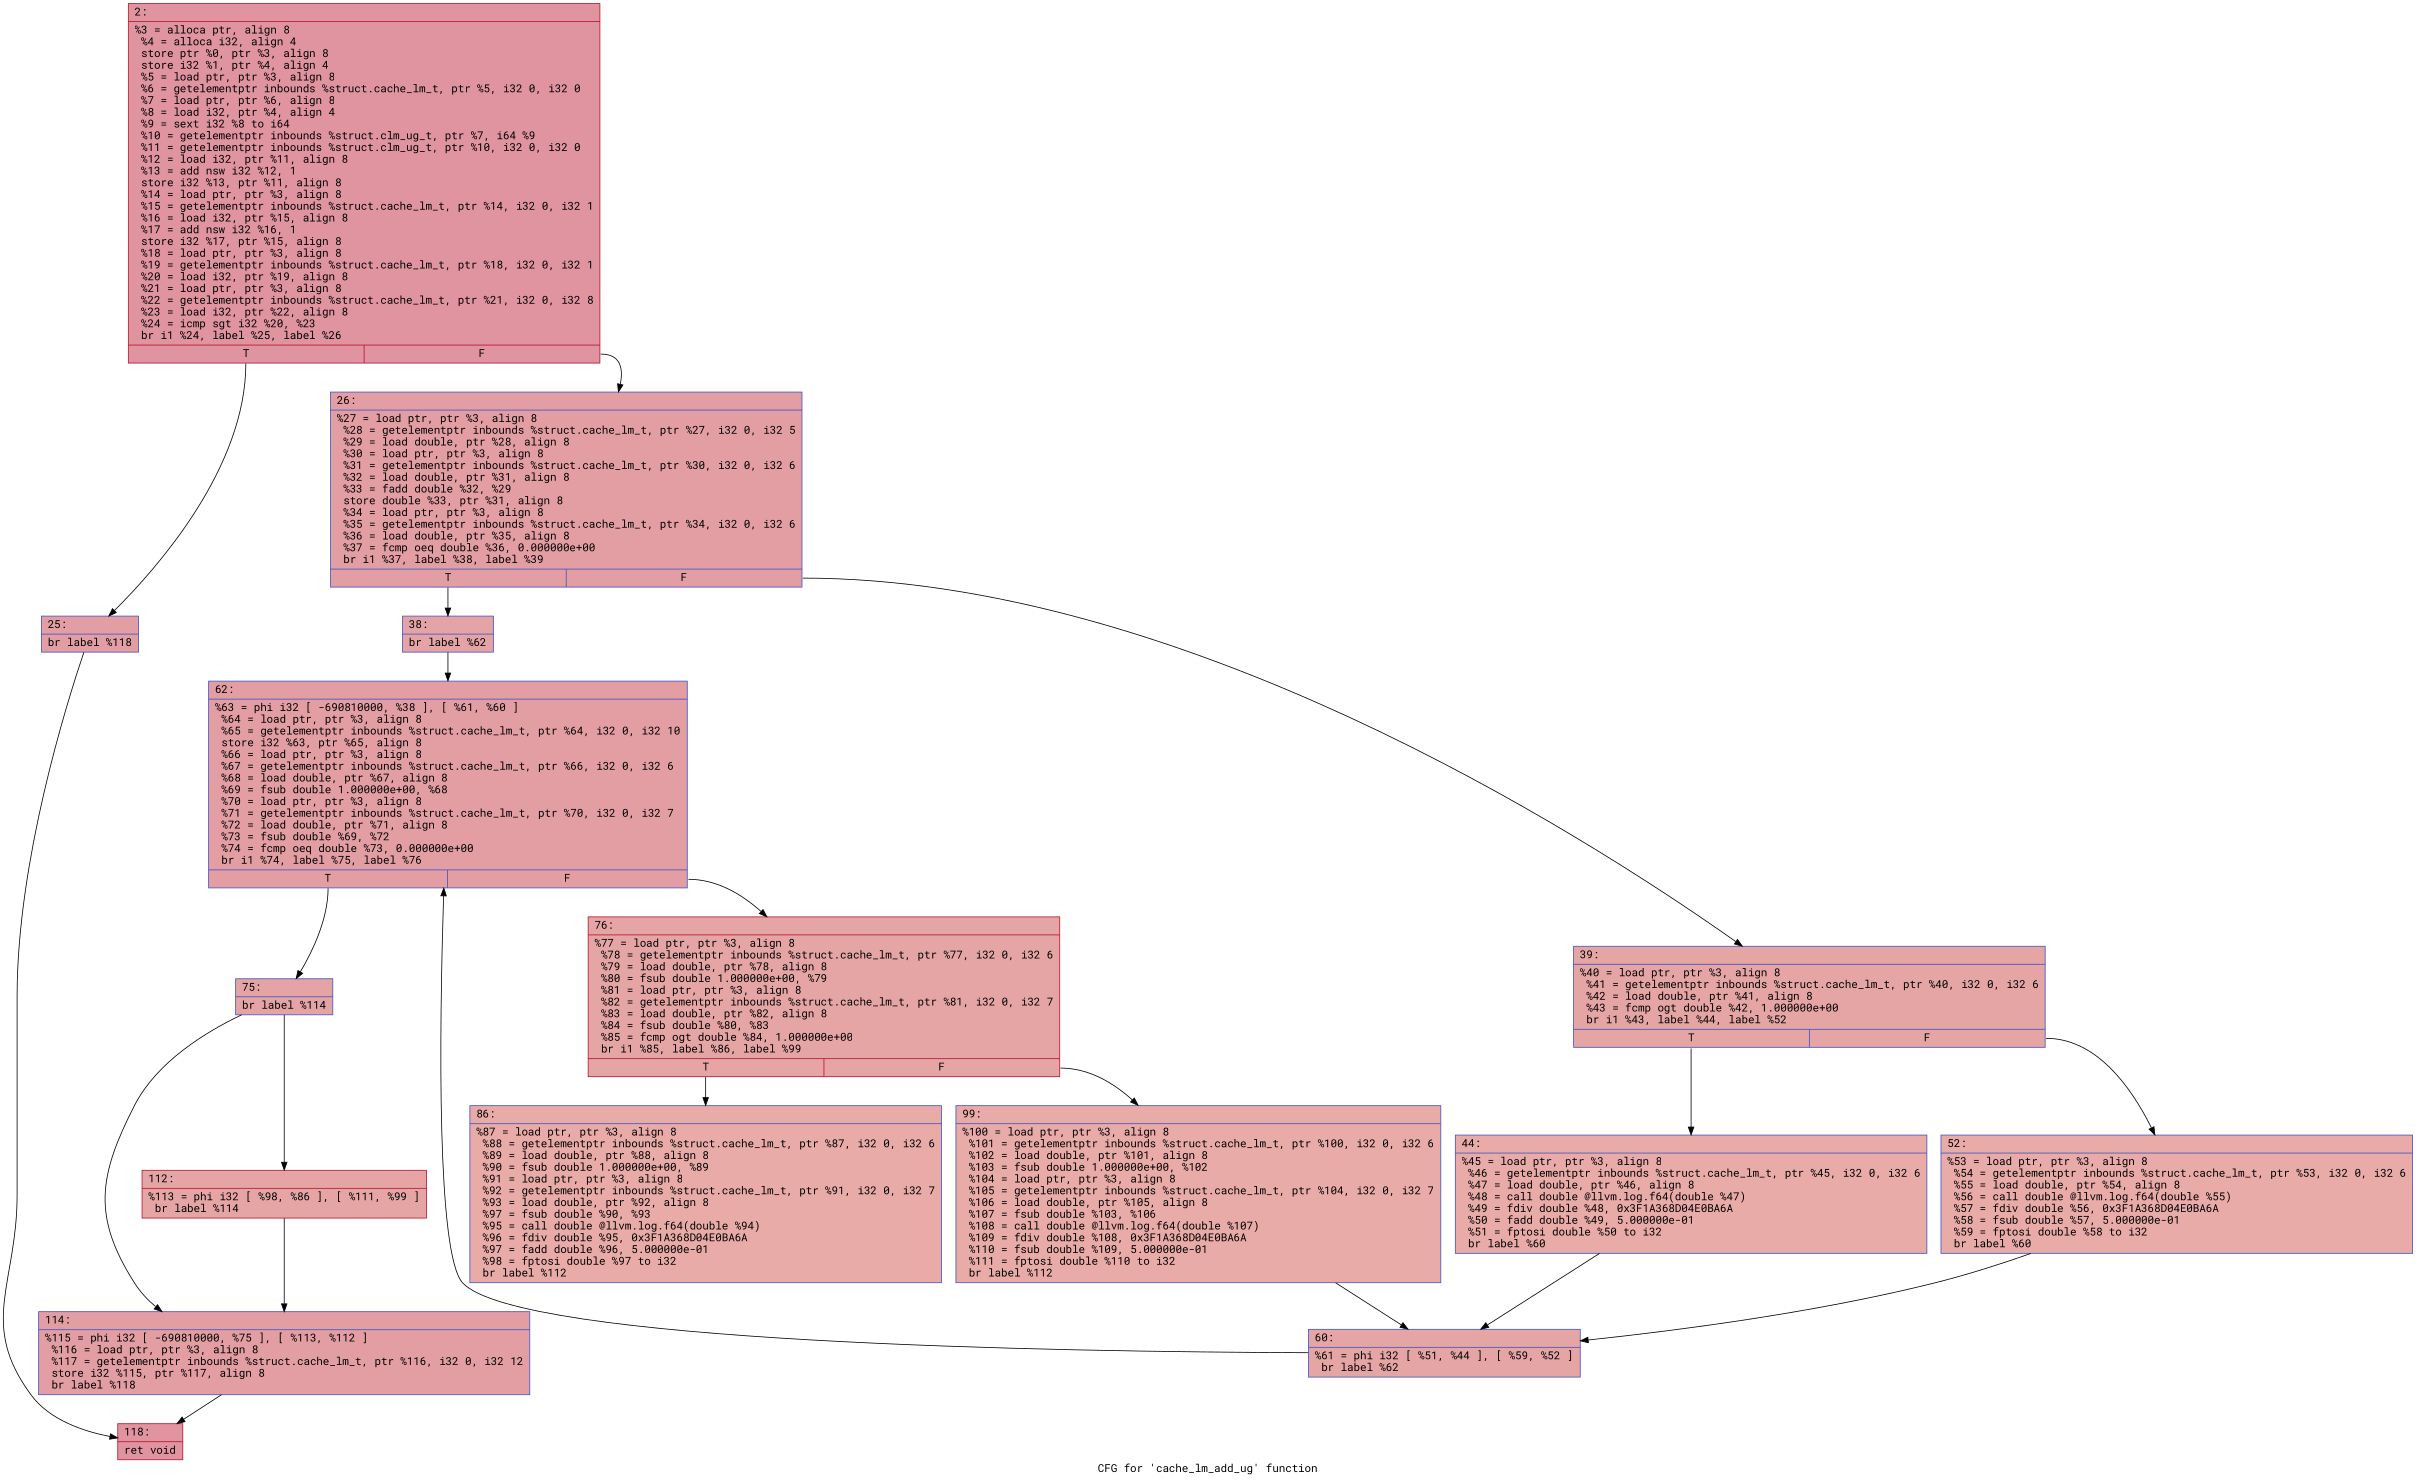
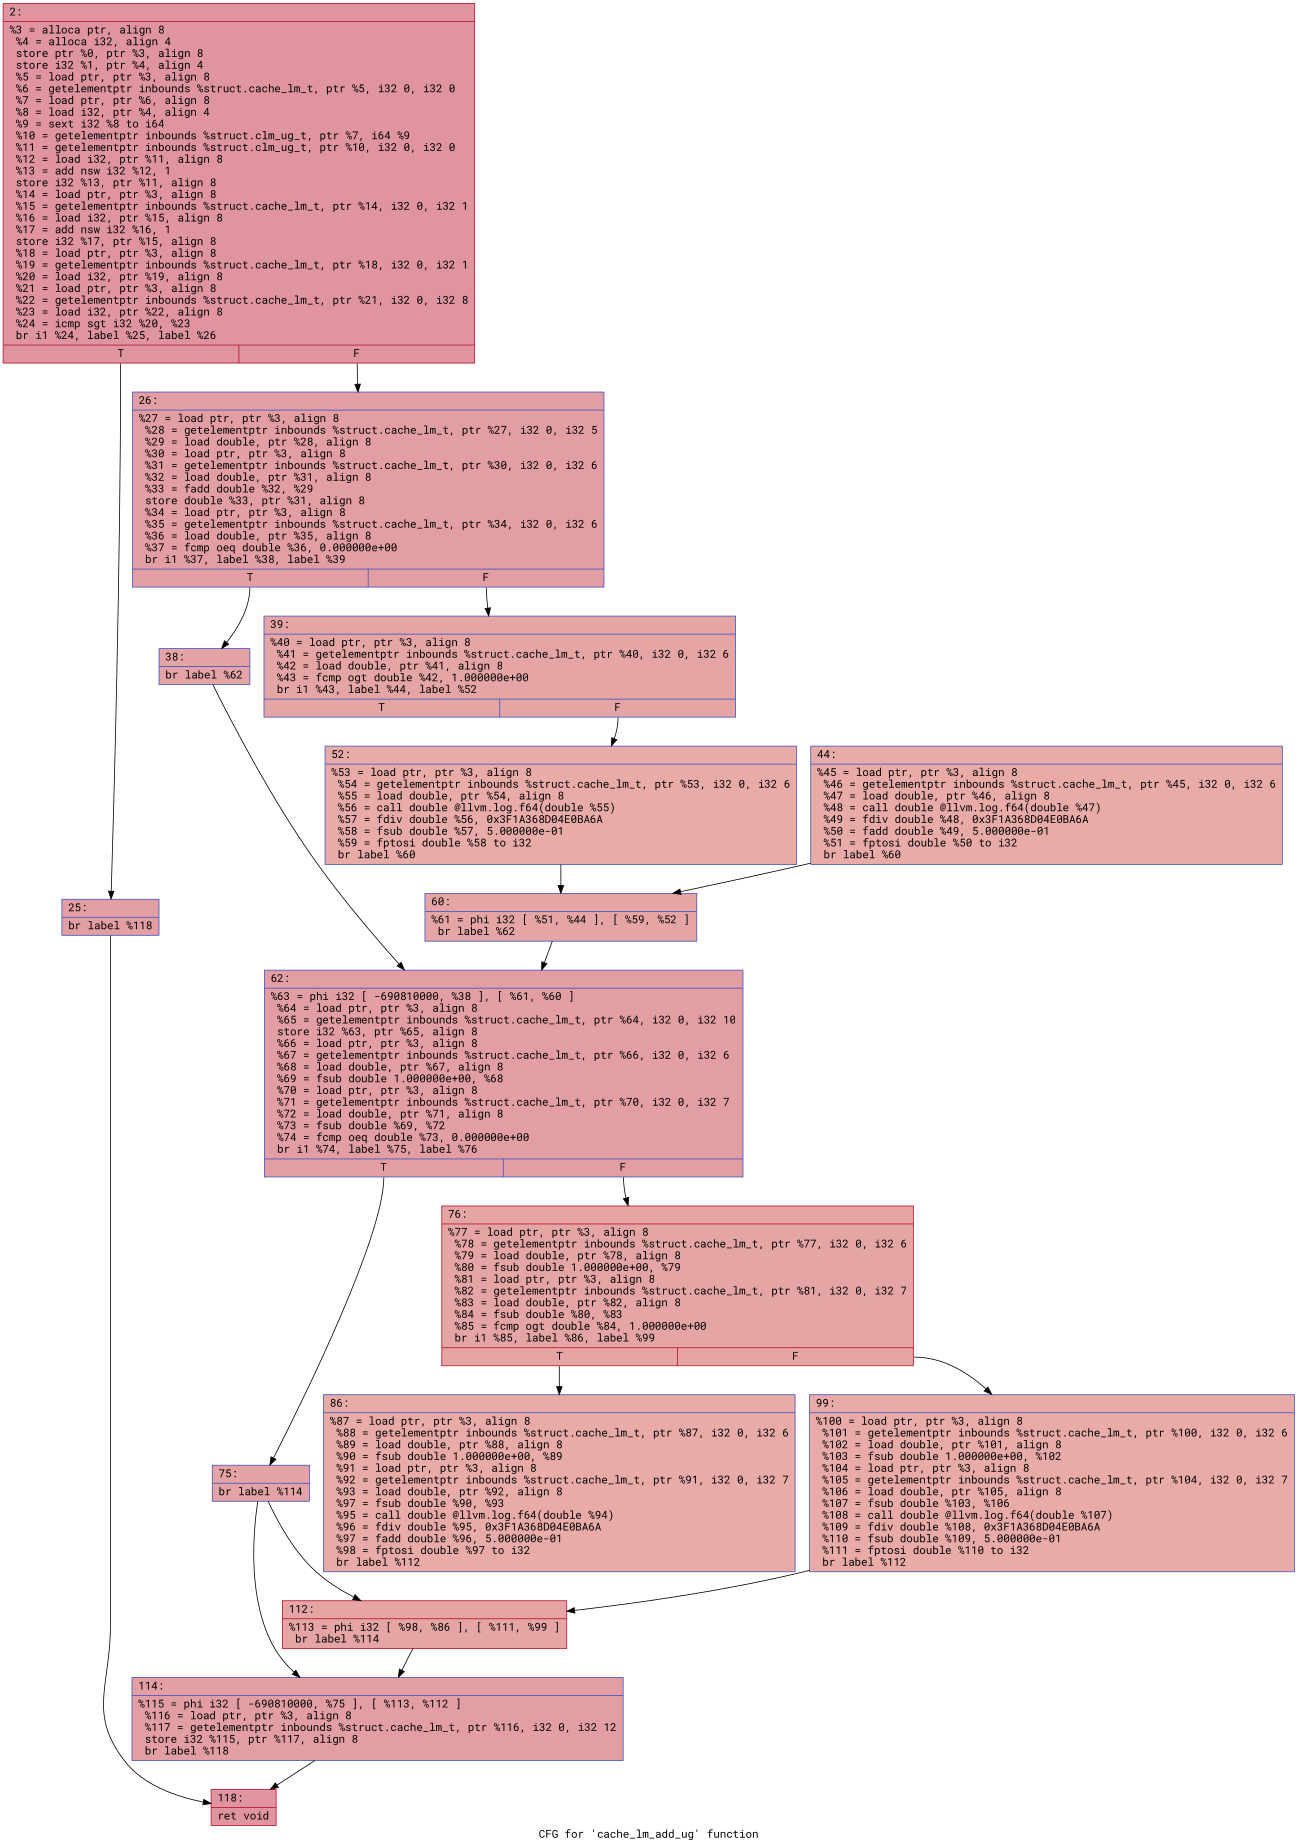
edge "39:" -> "44:": removed
edge "99:" -> "60:": now "99:" -> "112:"
